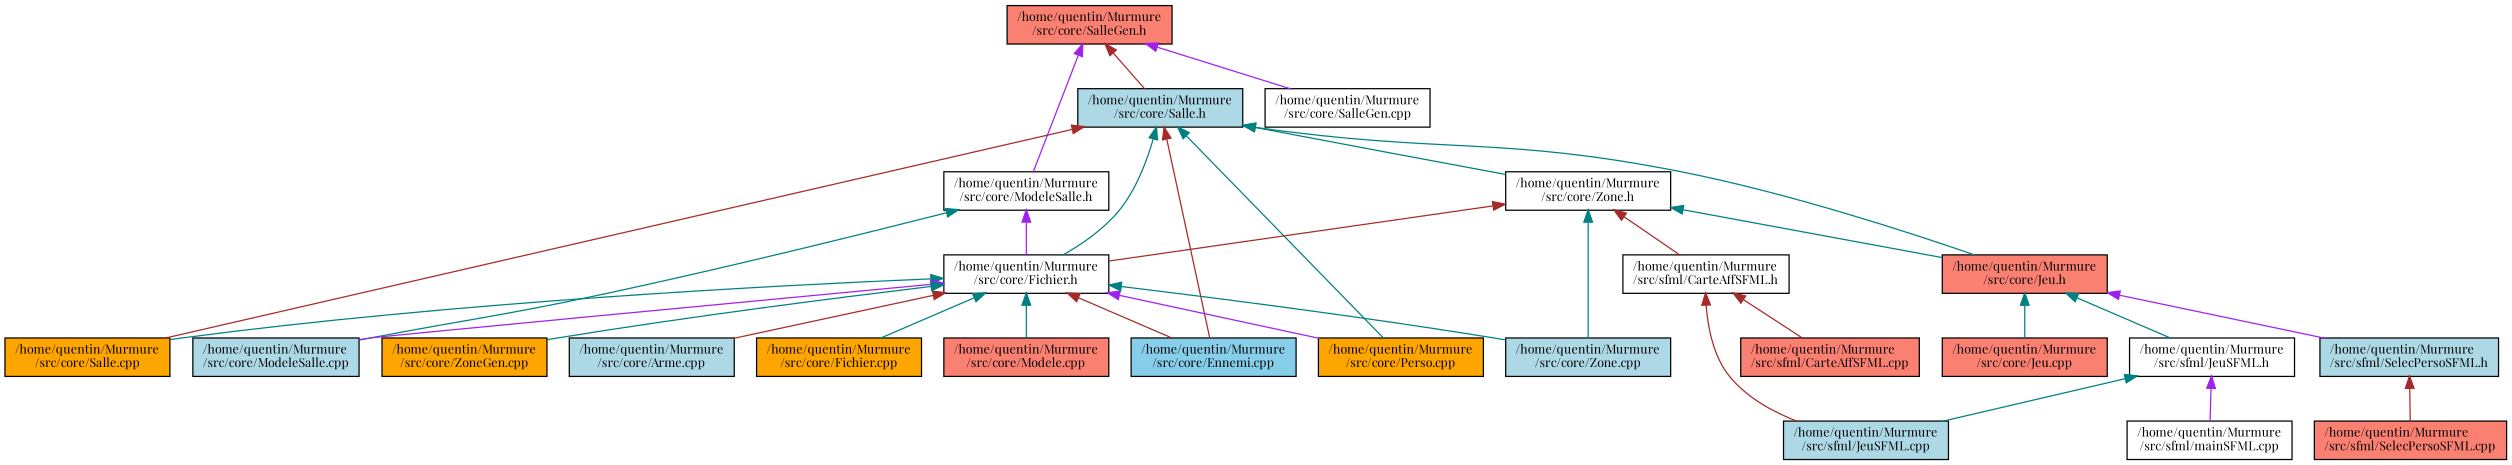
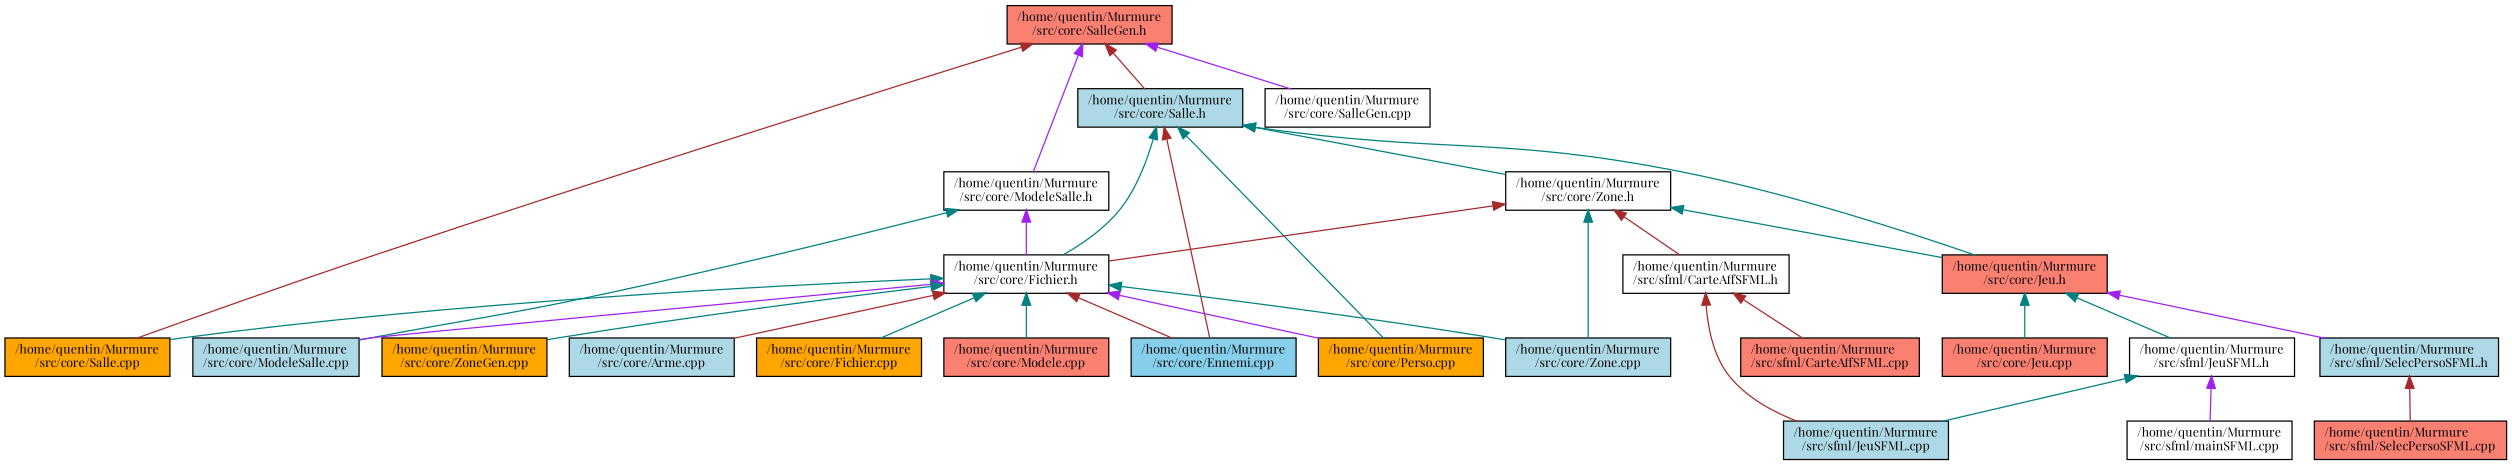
edge "/home/quentin/Murmure /src/core/Salle.cpp" -> "/home/quentin/Murmure /src/core/Salle.h": now "/home/quentin/Murmure /src/core/Salle.cpp" -> "/home/quentin/Murmure /src/core/SalleGen.h"
